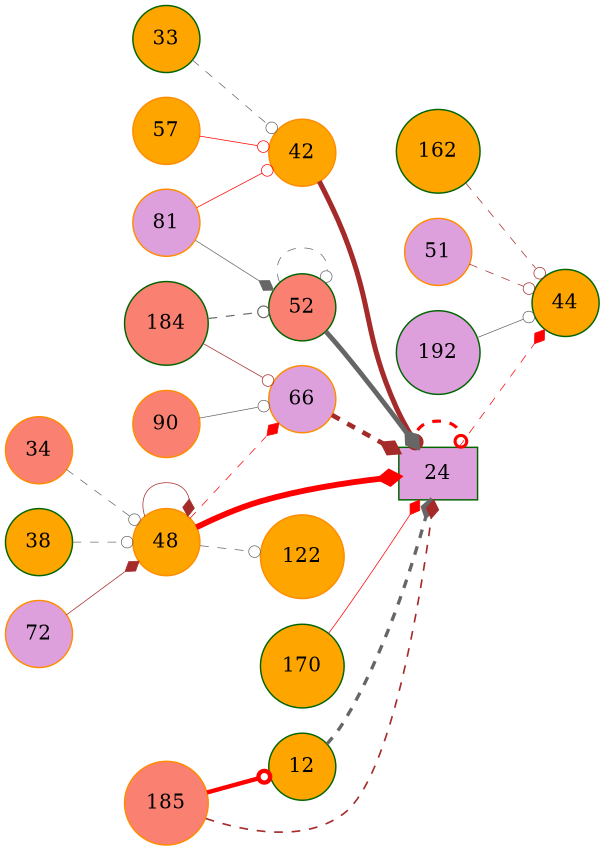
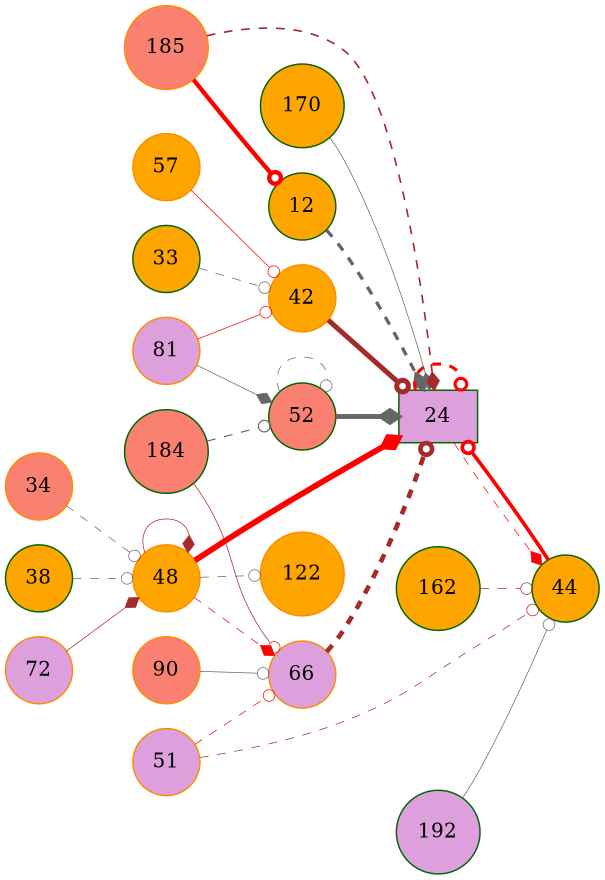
edge "66" -> "24": arrowhead diamond -> odot
edge "44" -> "24": added
edge "170" -> "24": color red -> gray40
edge "51" -> "66": added
